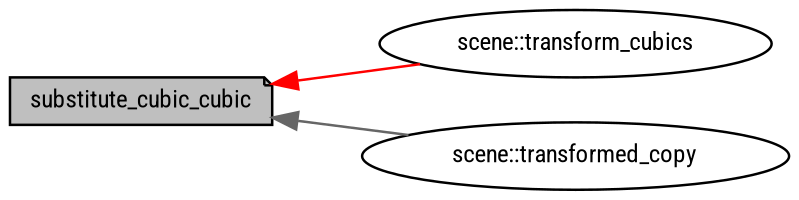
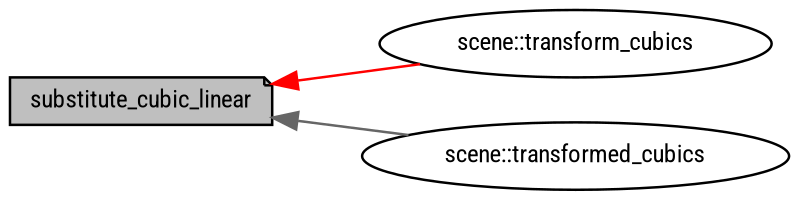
node "substitute_cubic_cubic": label "substitute_cubic_cubic" -> "substitute_cubic_linear"
node "scene::transformed_copy": label "scene::transformed_copy" -> "scene::transformed_cubics"
